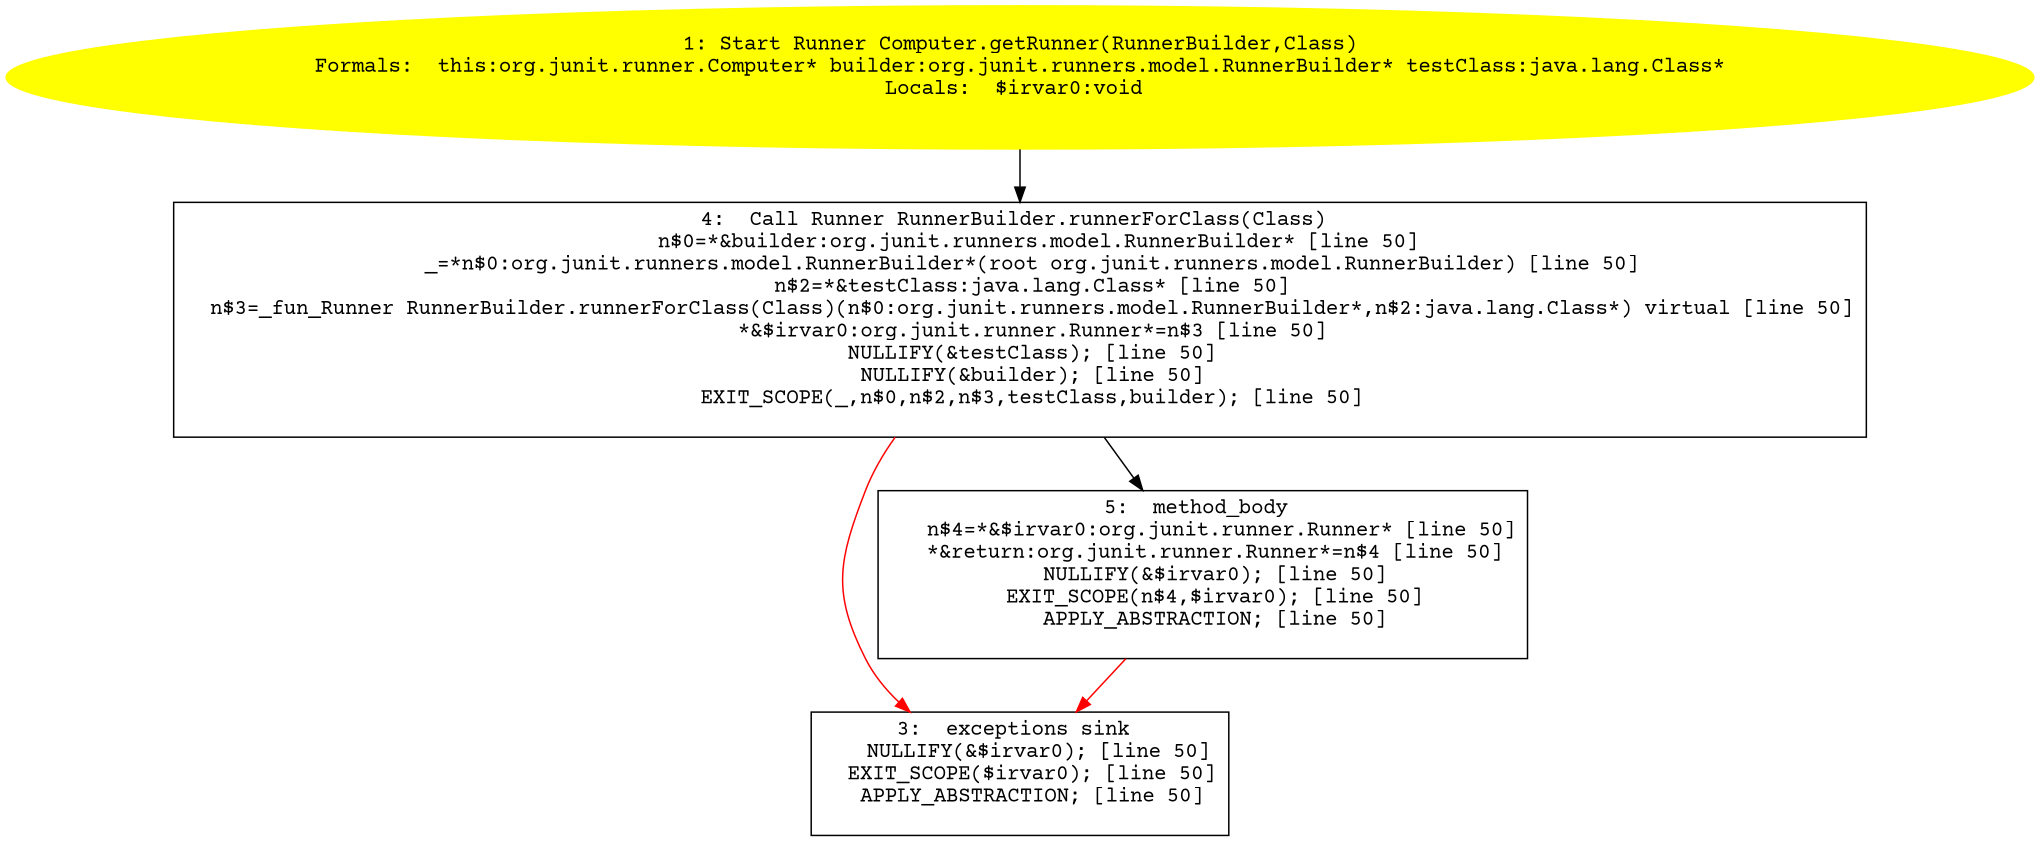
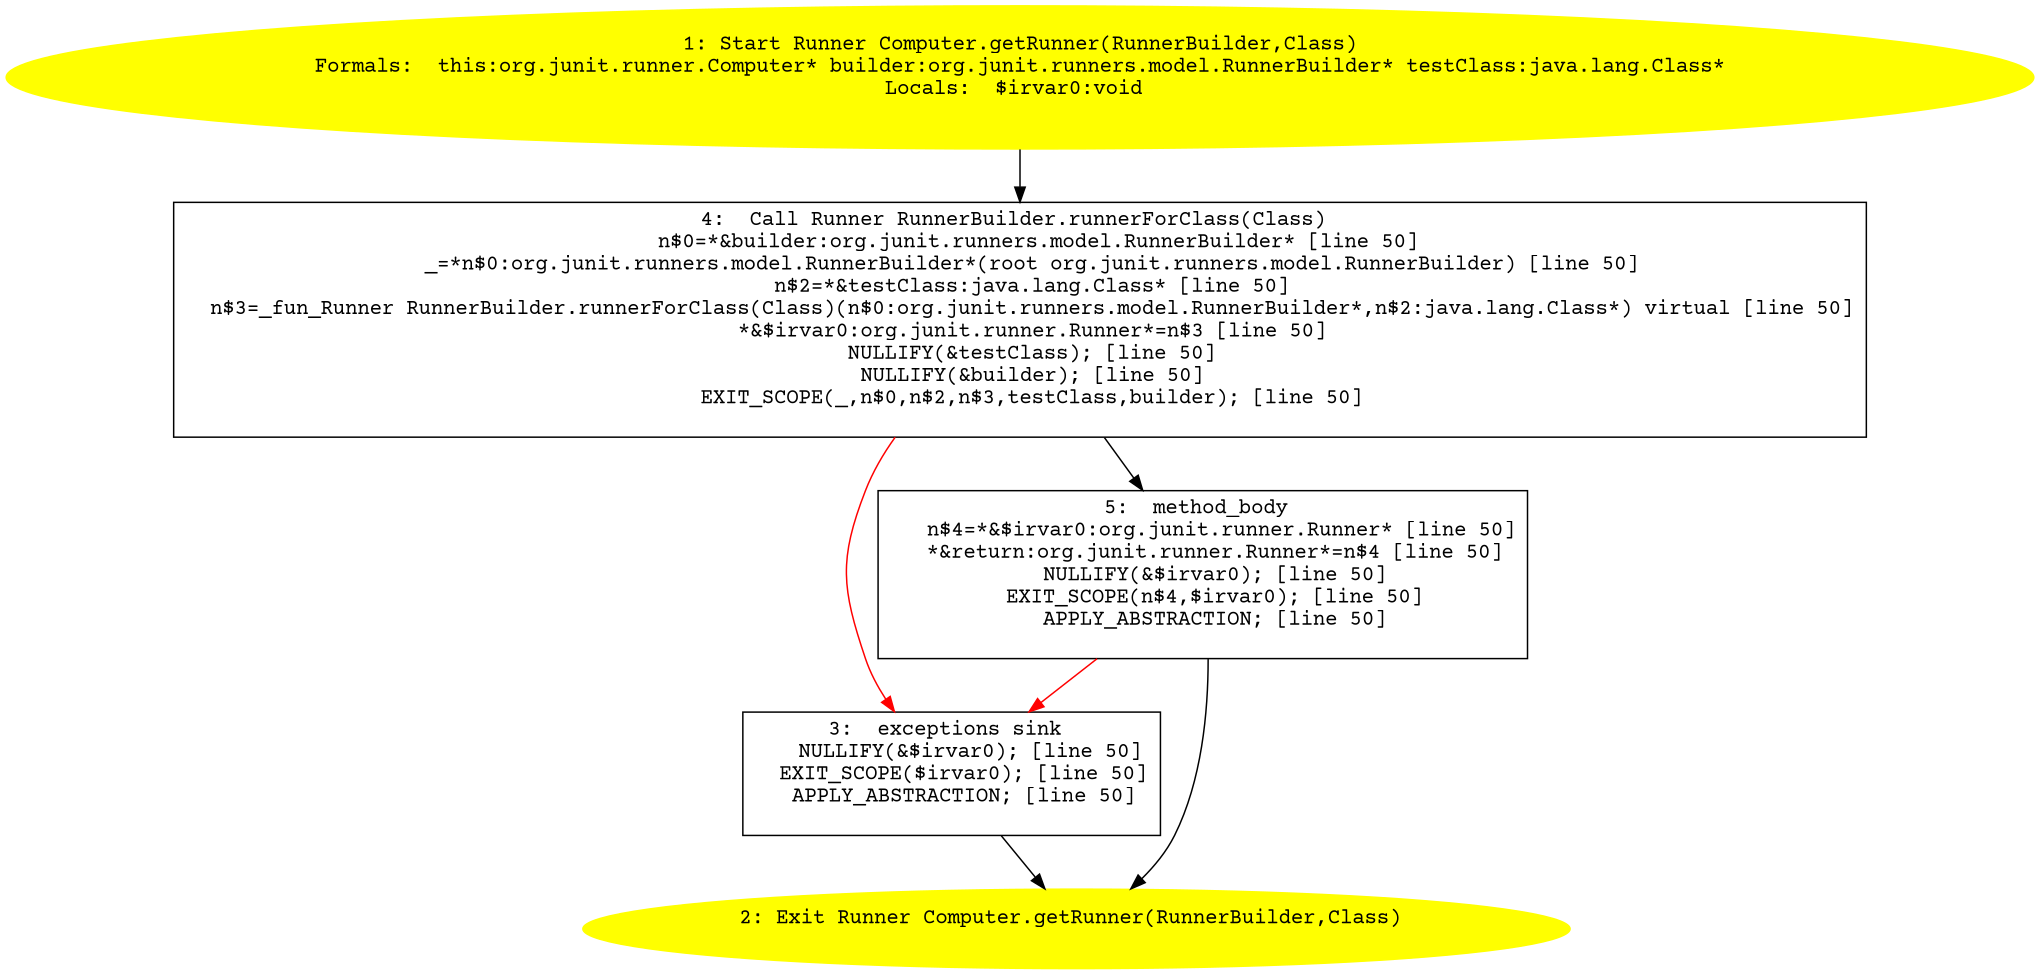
node "2: Exit Runner Computer.getRunner(RunnerBuilder,Class)": added
